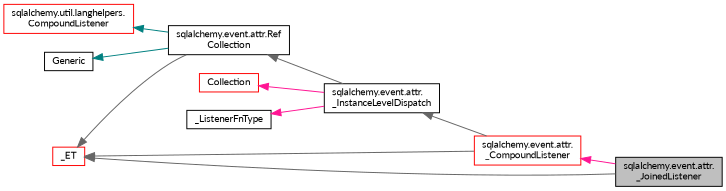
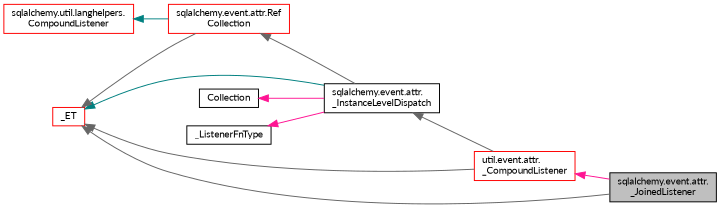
node "sqlalchemy.event.attr.Ref Collection": color black -> red
node "Generic": removed
edge "sqlalchemy.event.attr. _InstanceLevelDispatch" -> "_ET": added
node "Collection": color red -> black
node "sqlalchemy.event.attr. _CompoundListener": label "sqlalchemy.event.attr. _CompoundListener" -> "util.event.attr. _CompoundListener"
